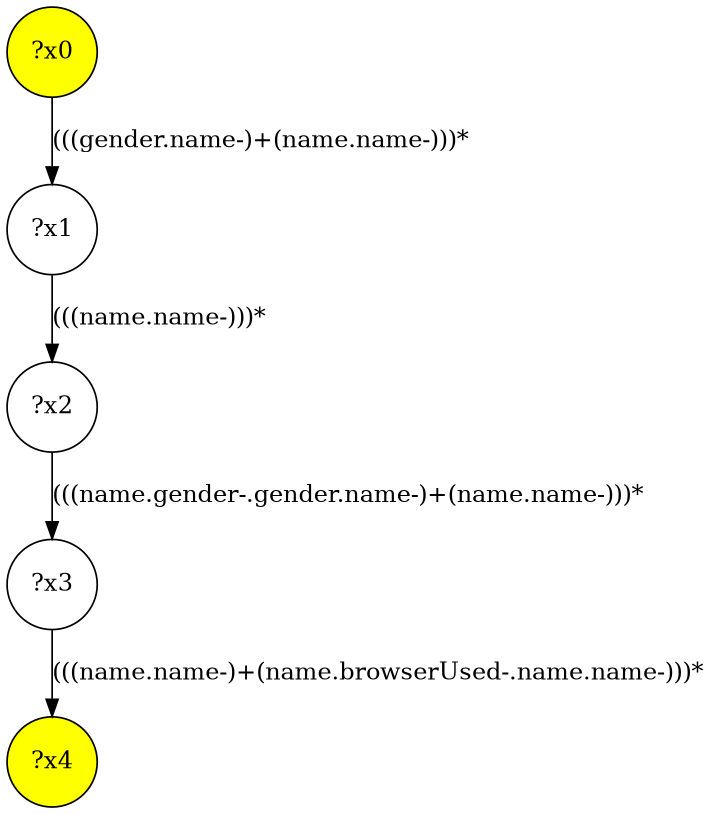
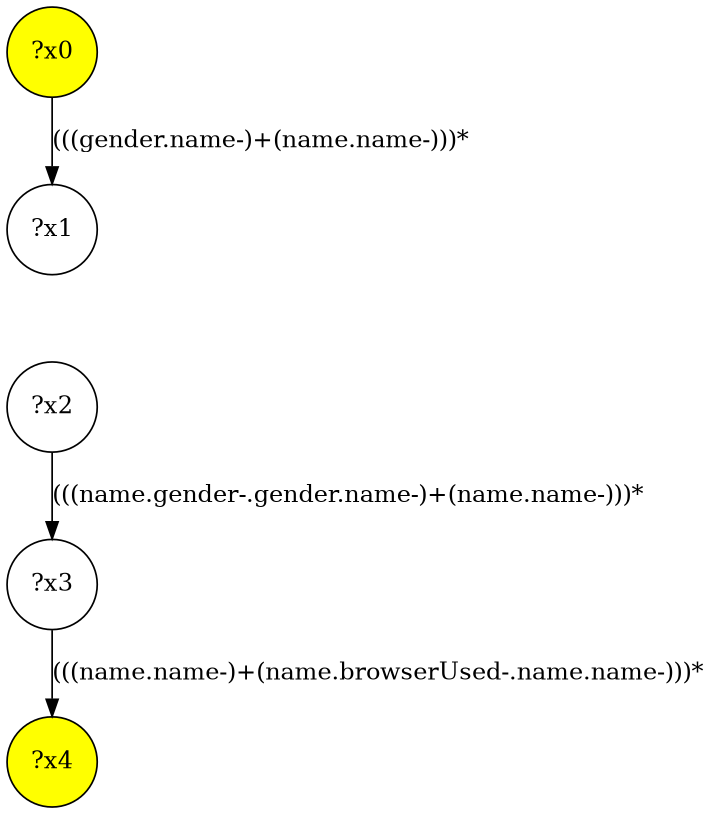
edge "?x1" -> "?x2": removed, label "(((name.name-)))*"
